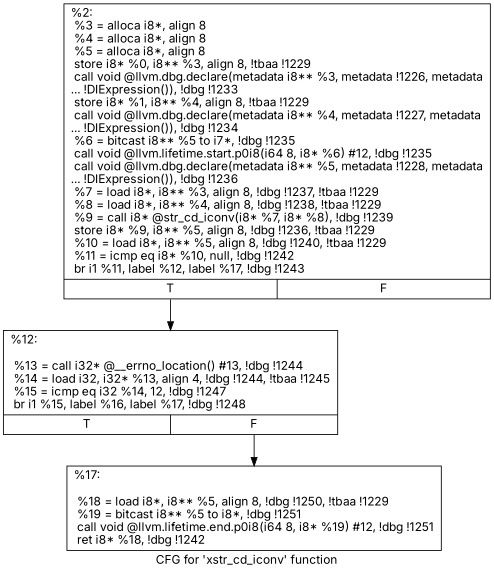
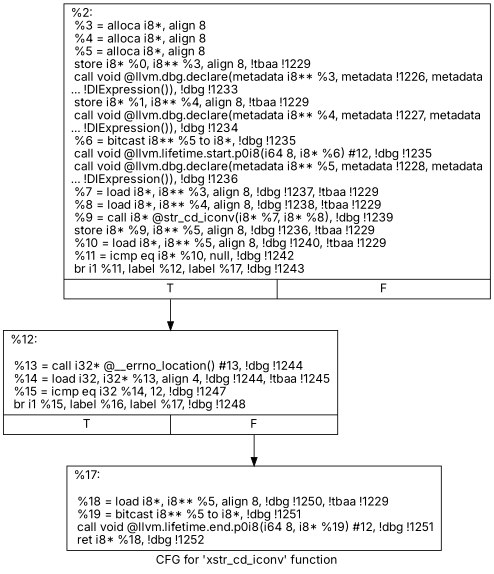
node "%2:": text "%6 = bitcast i8** %5 to i7*, !dbg !1235" -> "%6 = bitcast i8** %5 to i8*, !dbg !1235"
node "%17:": text "ret i8* %18, !dbg !1242" -> "ret i8* %18, !dbg !1252"
